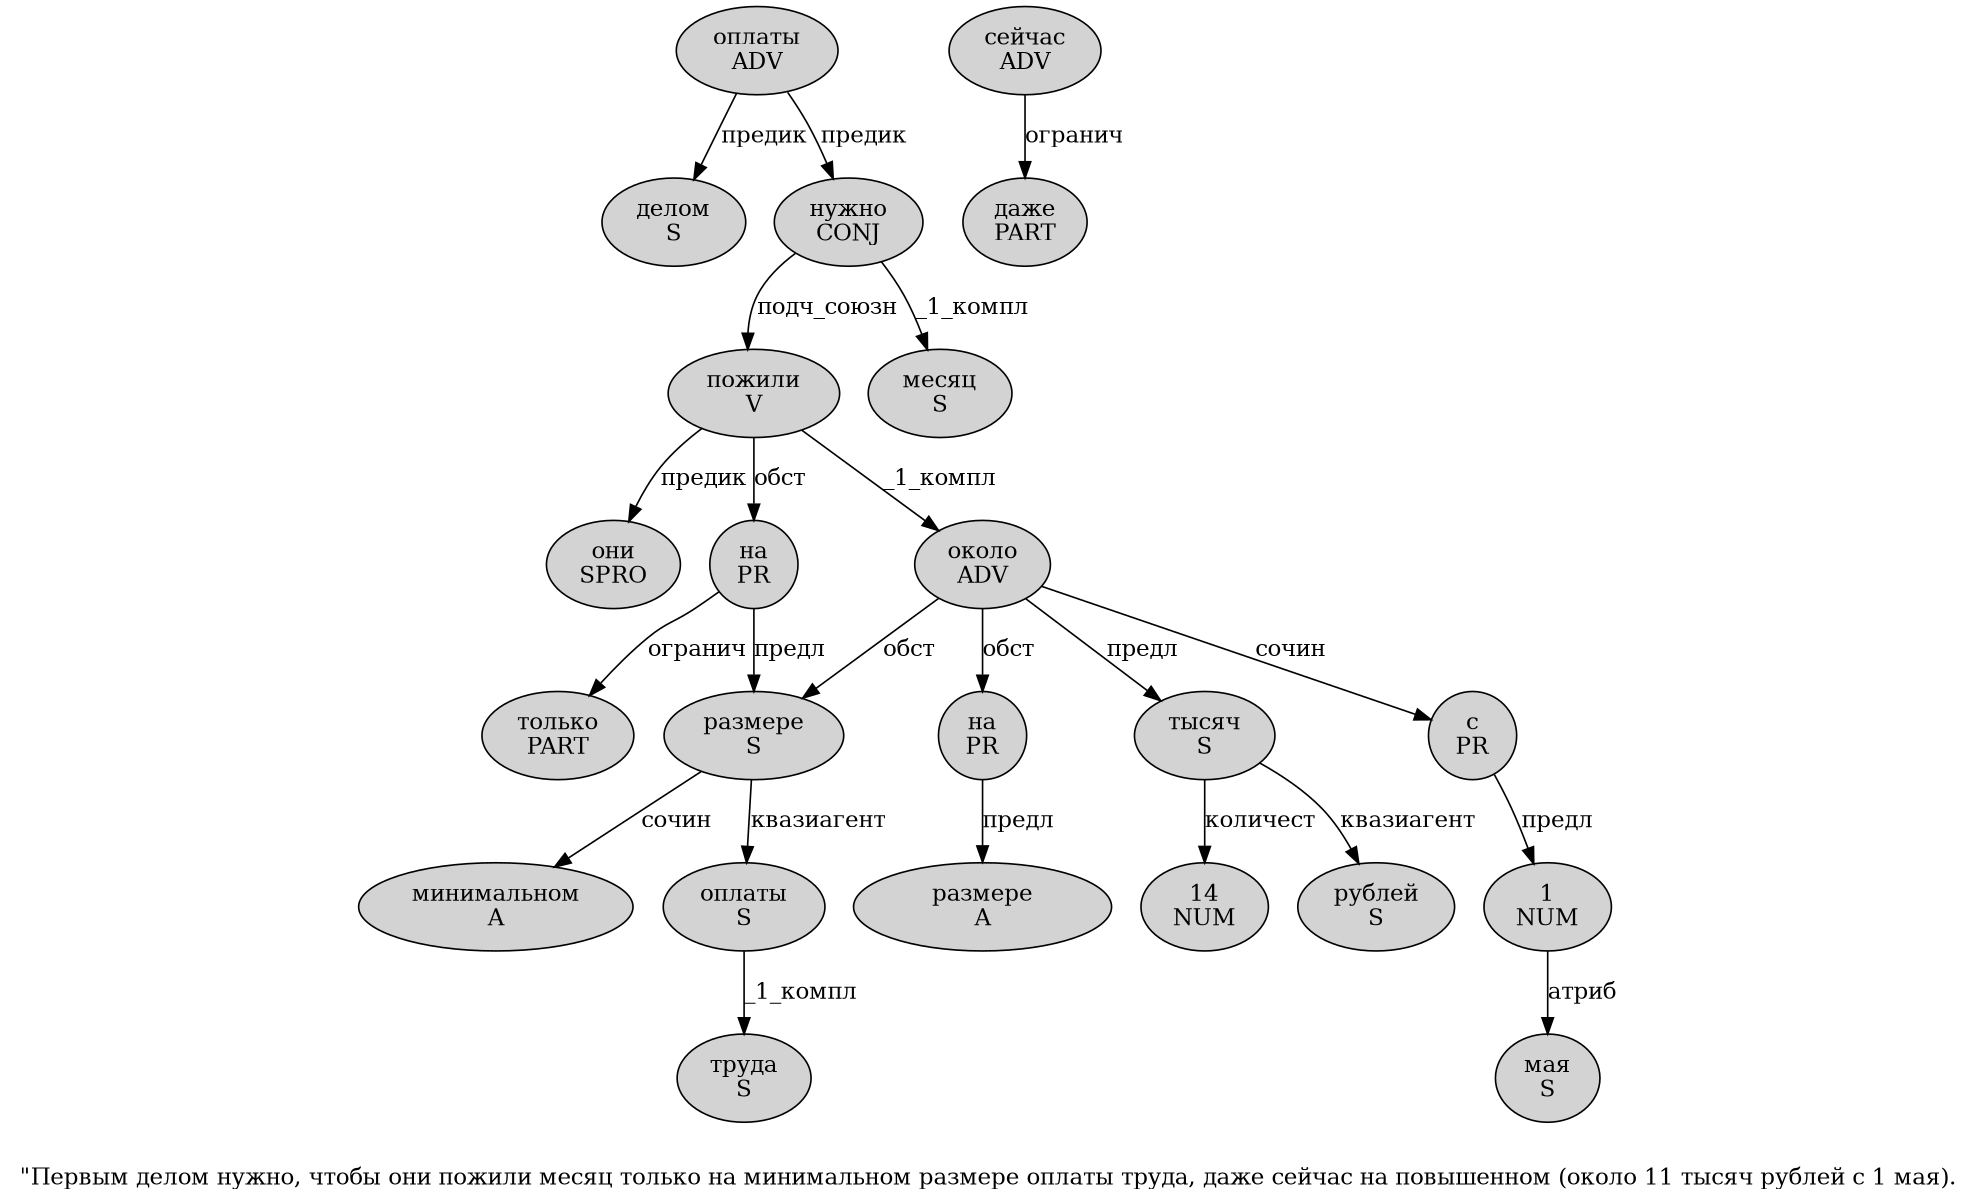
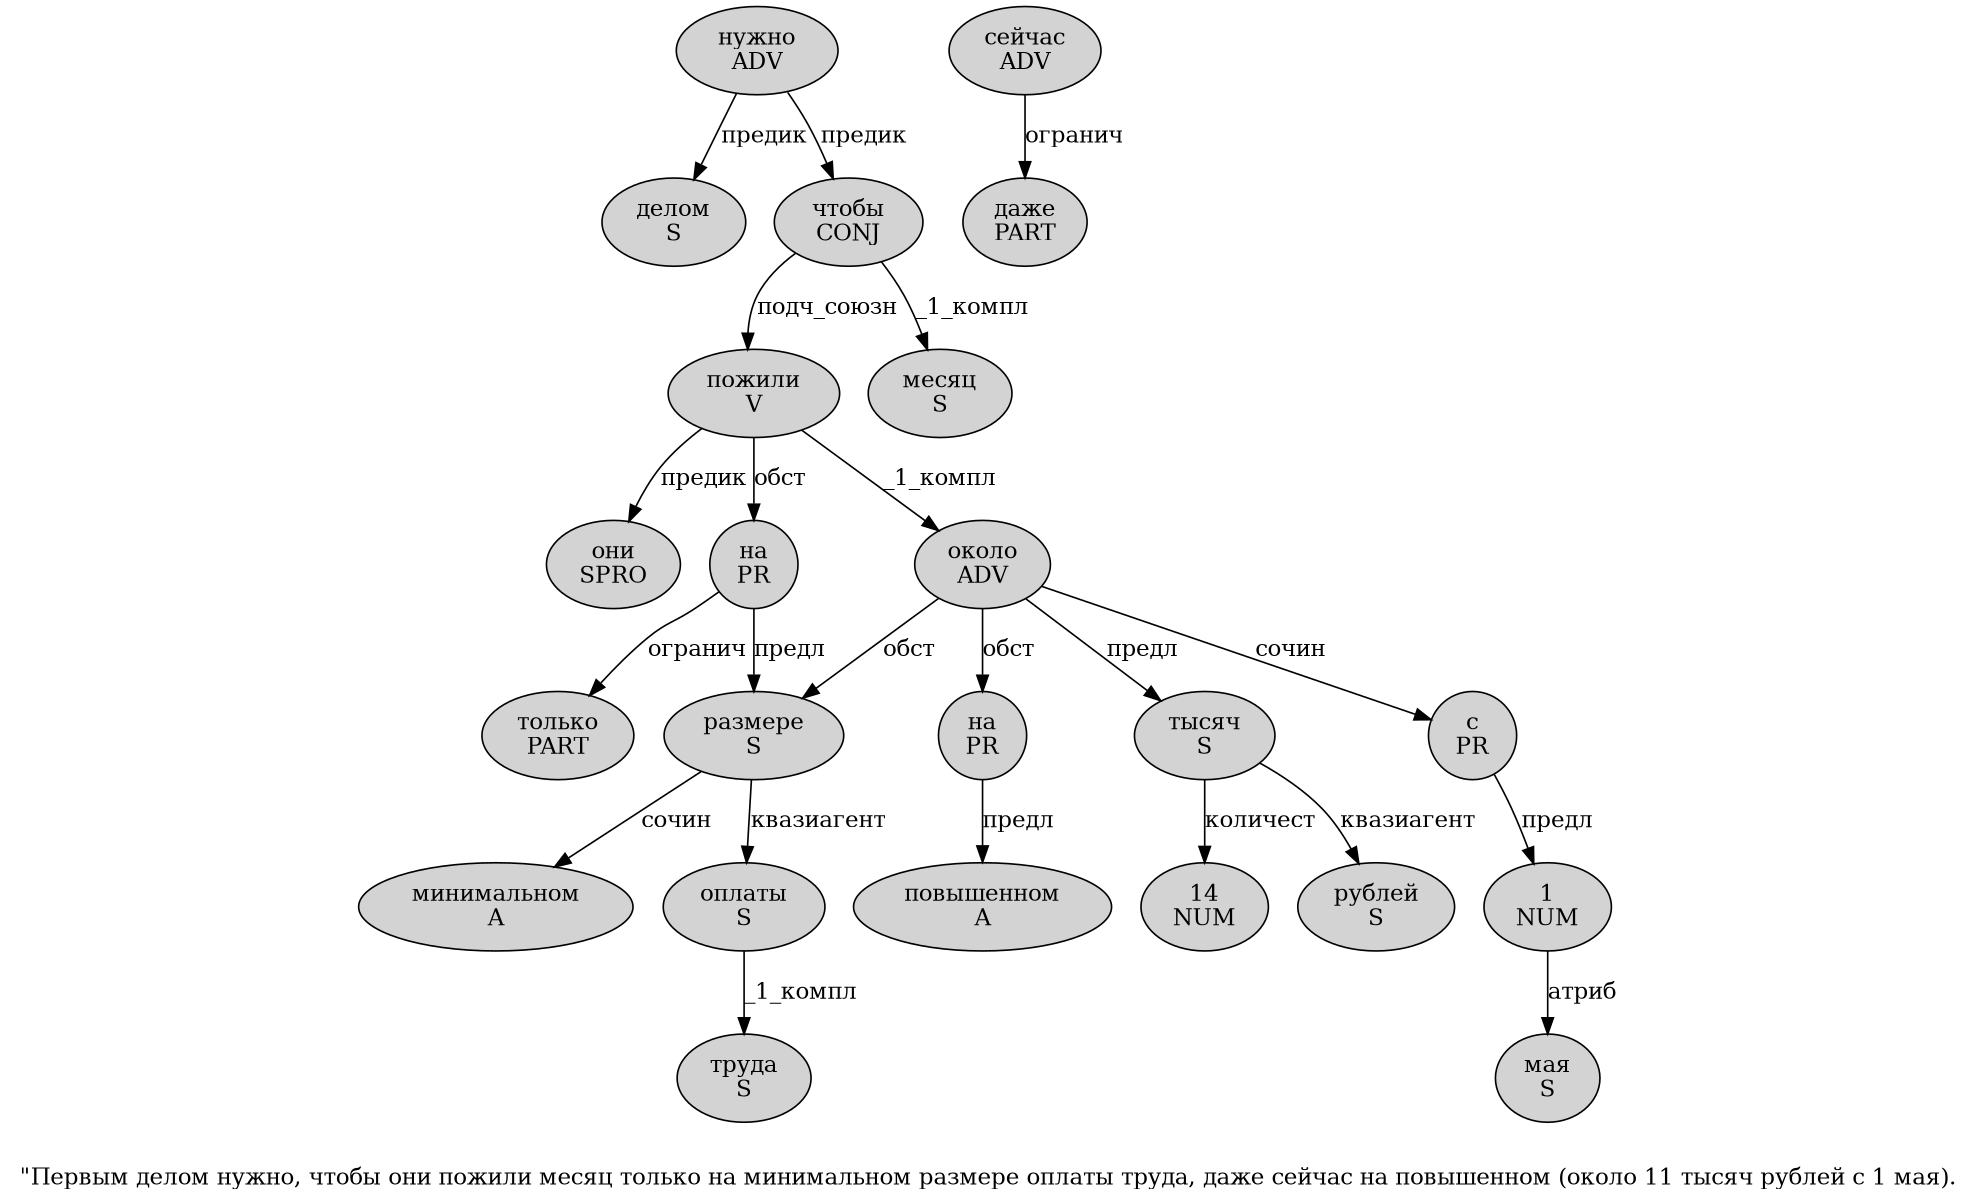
node "оплаты ADV": label "оплаты ADV" -> "нужно ADV"
node "нужно CONJ": label "нужно CONJ" -> "чтобы CONJ"
node "размере A": label "размере A" -> "повышенном A"
